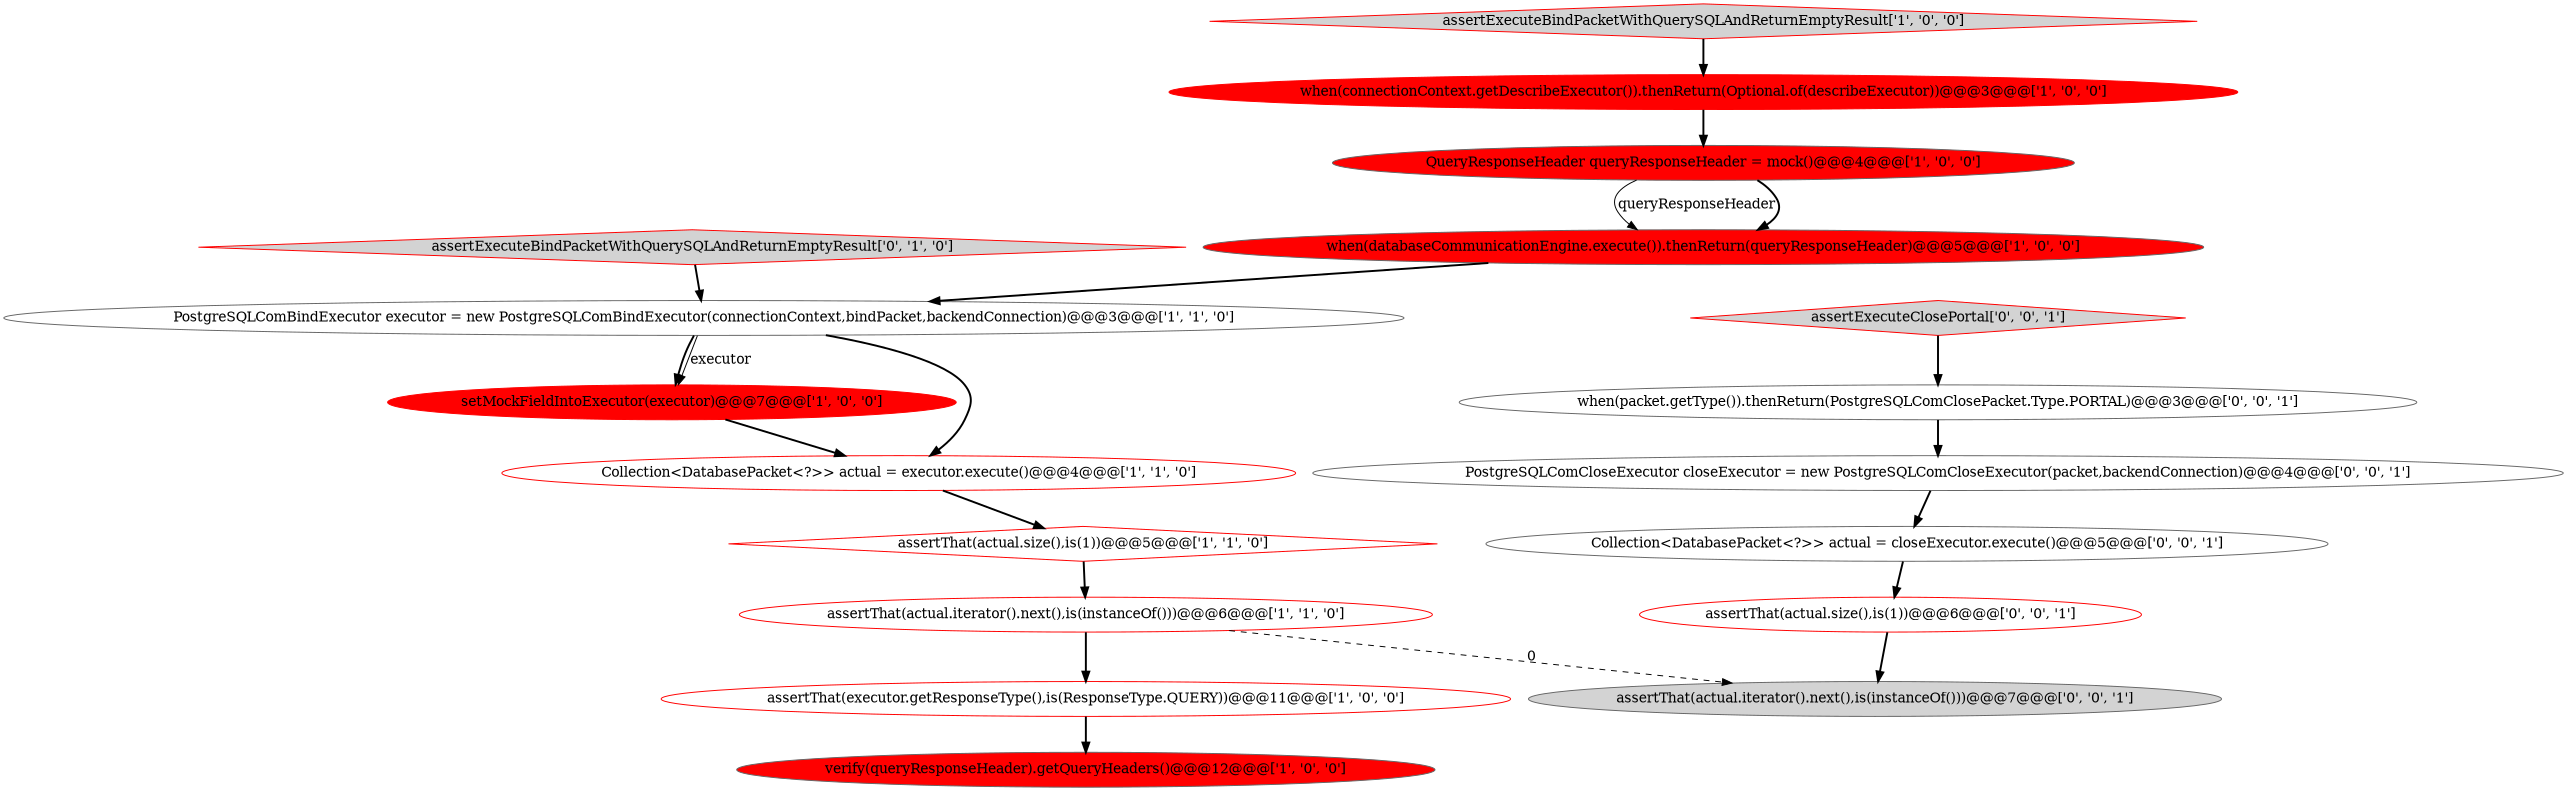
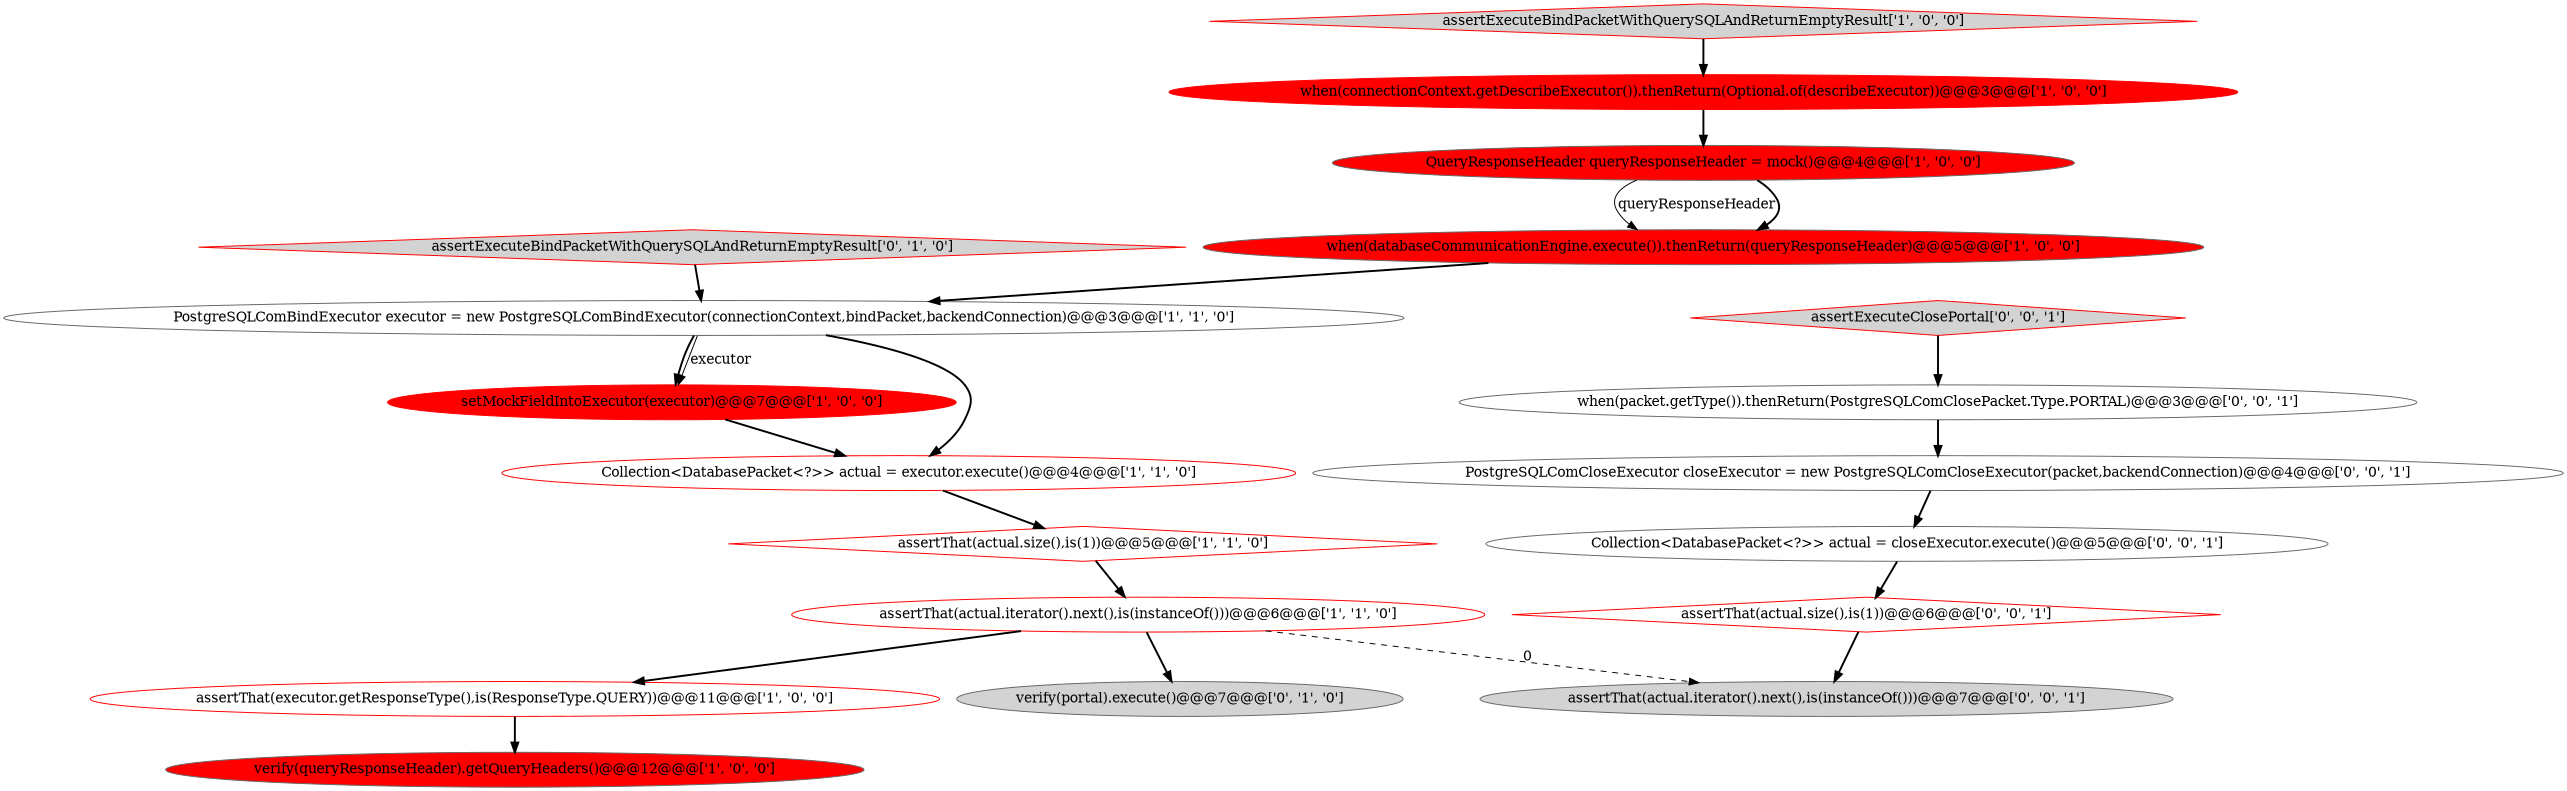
node "assertThat(actual.size(),is(1))@@@6@@@['0', '0', '1']": shape ellipse -> diamond
node "verify(portal).execute()@@@7@@@['0', '1', '0']": added
